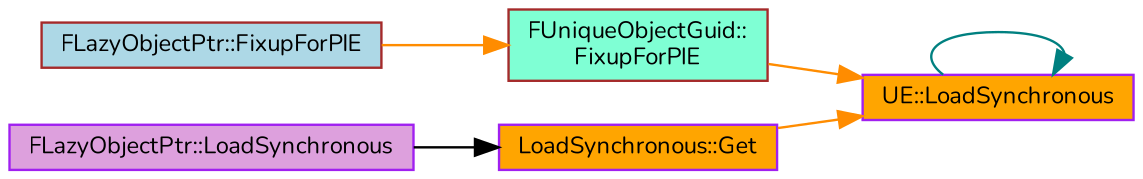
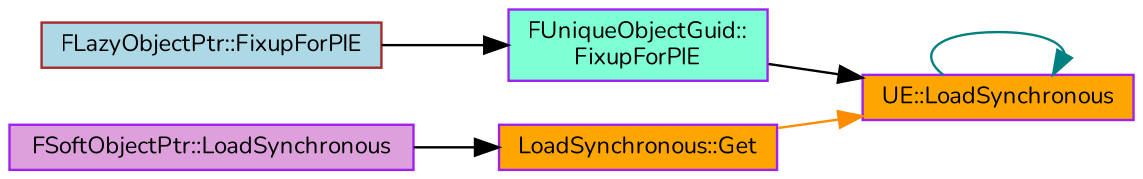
edge "FLazyObjectPtr::FixupForPIE" -> "FUniqueObjectGuid:: FixupForPIE": color darkorange -> black
node "FUniqueObjectGuid:: FixupForPIE": color brown -> purple
edge "FUniqueObjectGuid:: FixupForPIE" -> "UE::LoadSynchronous": color darkorange -> black
node "FLazyObjectPtr::LoadSynchronous": label "FLazyObjectPtr::LoadSynchronous" -> "FSoftObjectPtr::LoadSynchronous"
